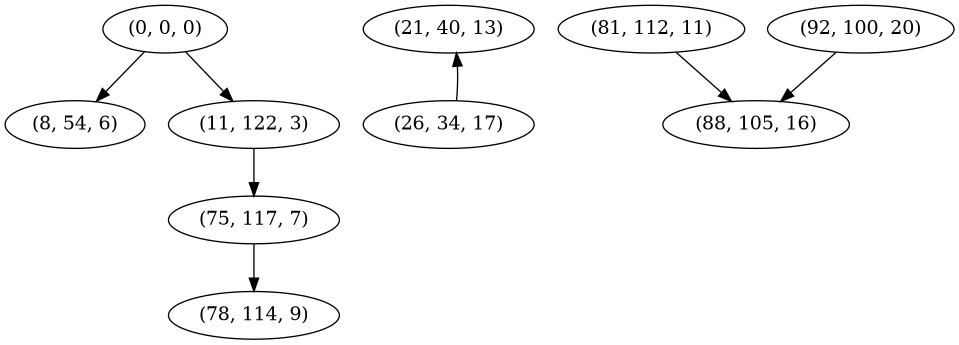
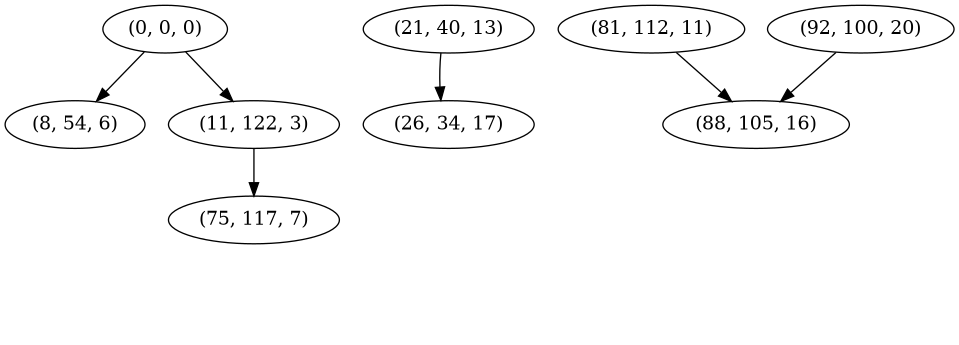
edge "(26, 34, 17)" -> "(21, 40, 13)": reversed
node "(78, 114, 9)": removed
